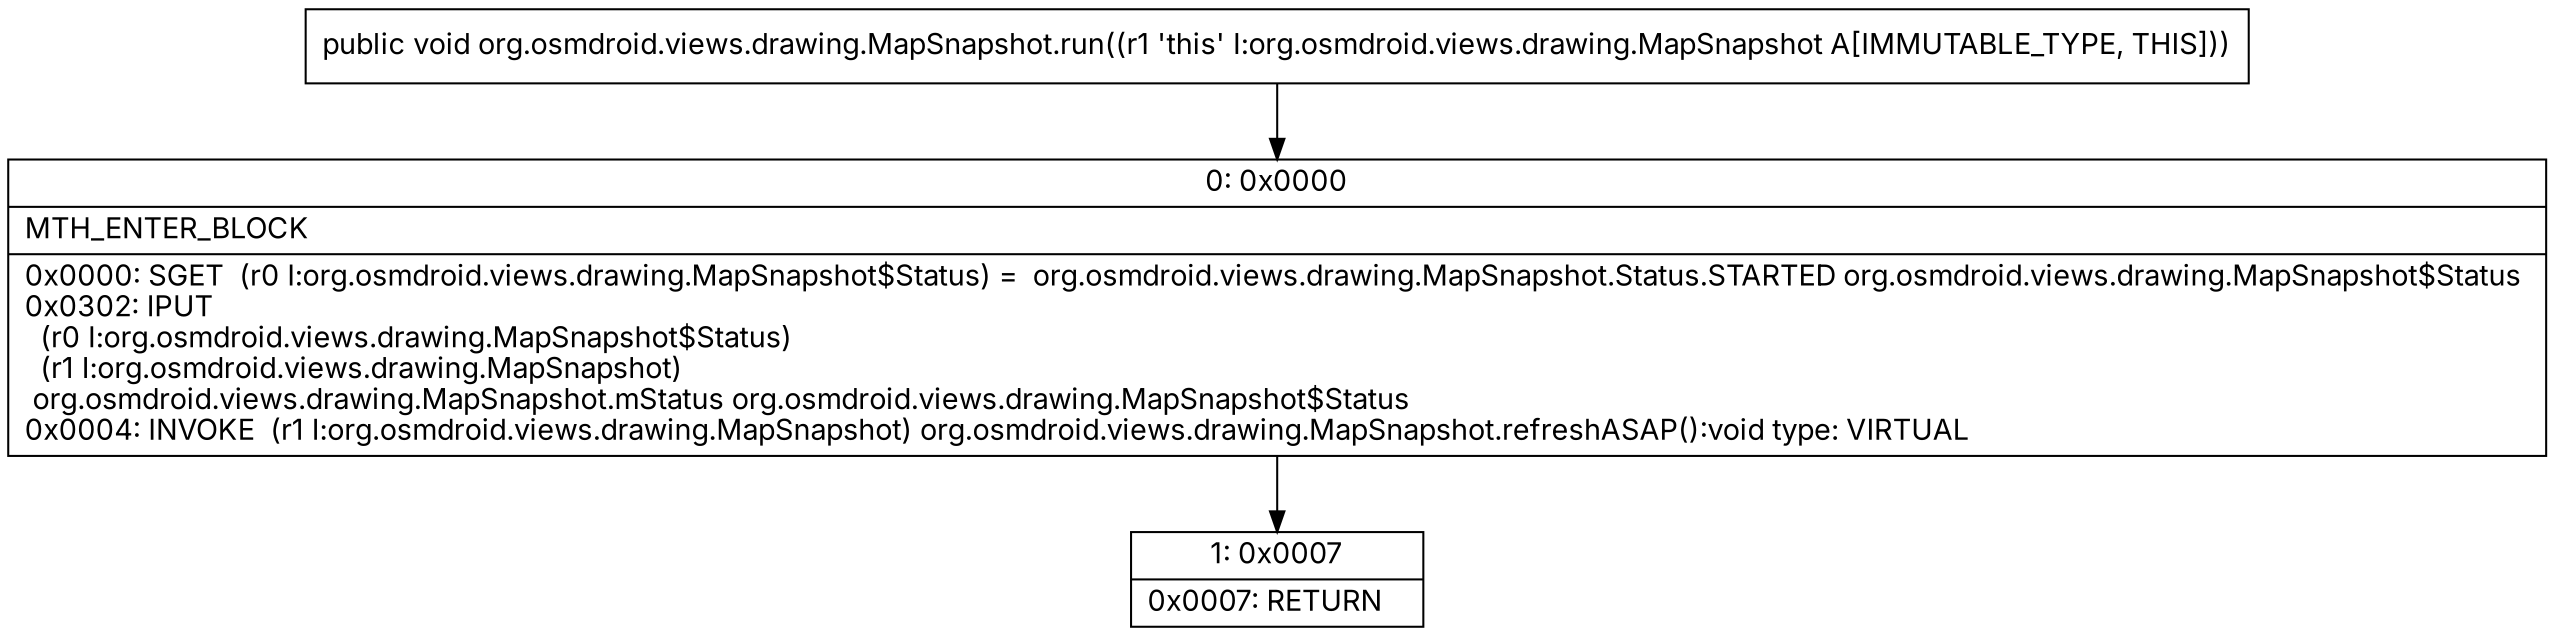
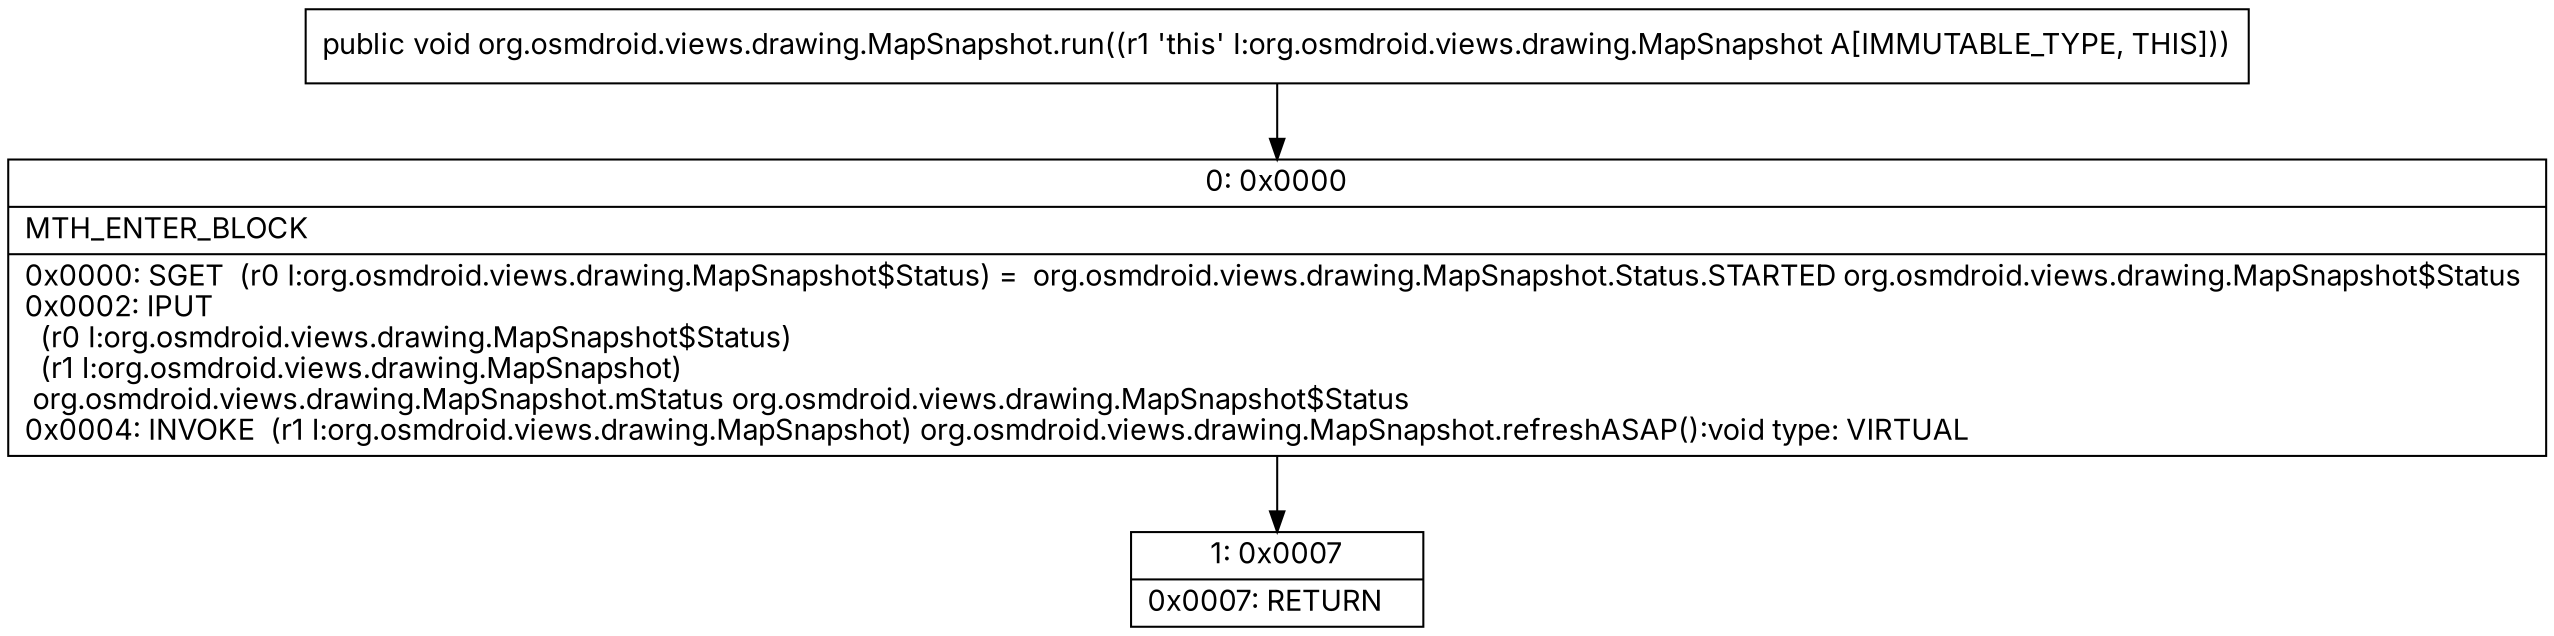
node "0: 0x0000": text "0x0302: IPUT" -> "0x0002: IPUT"
